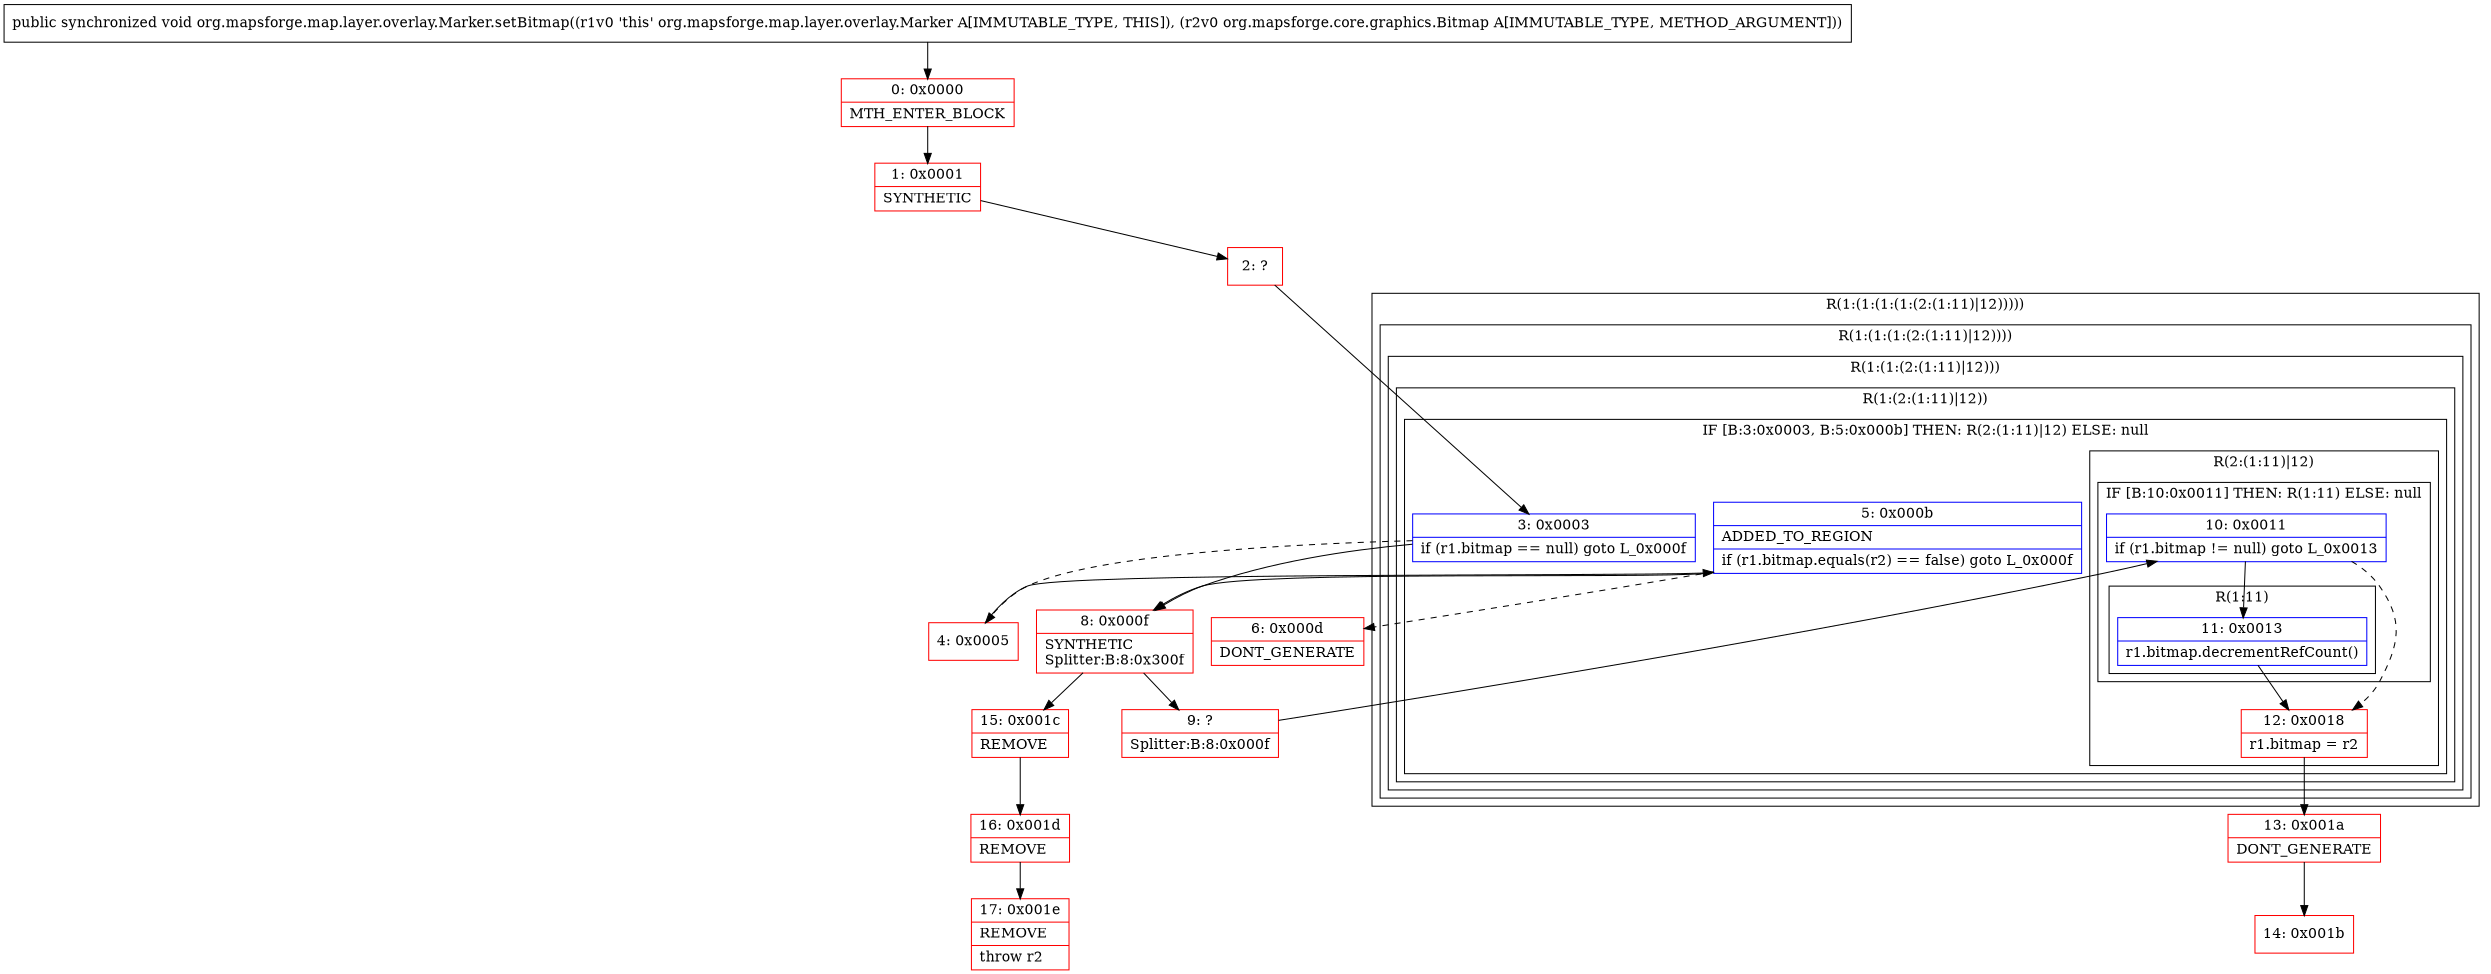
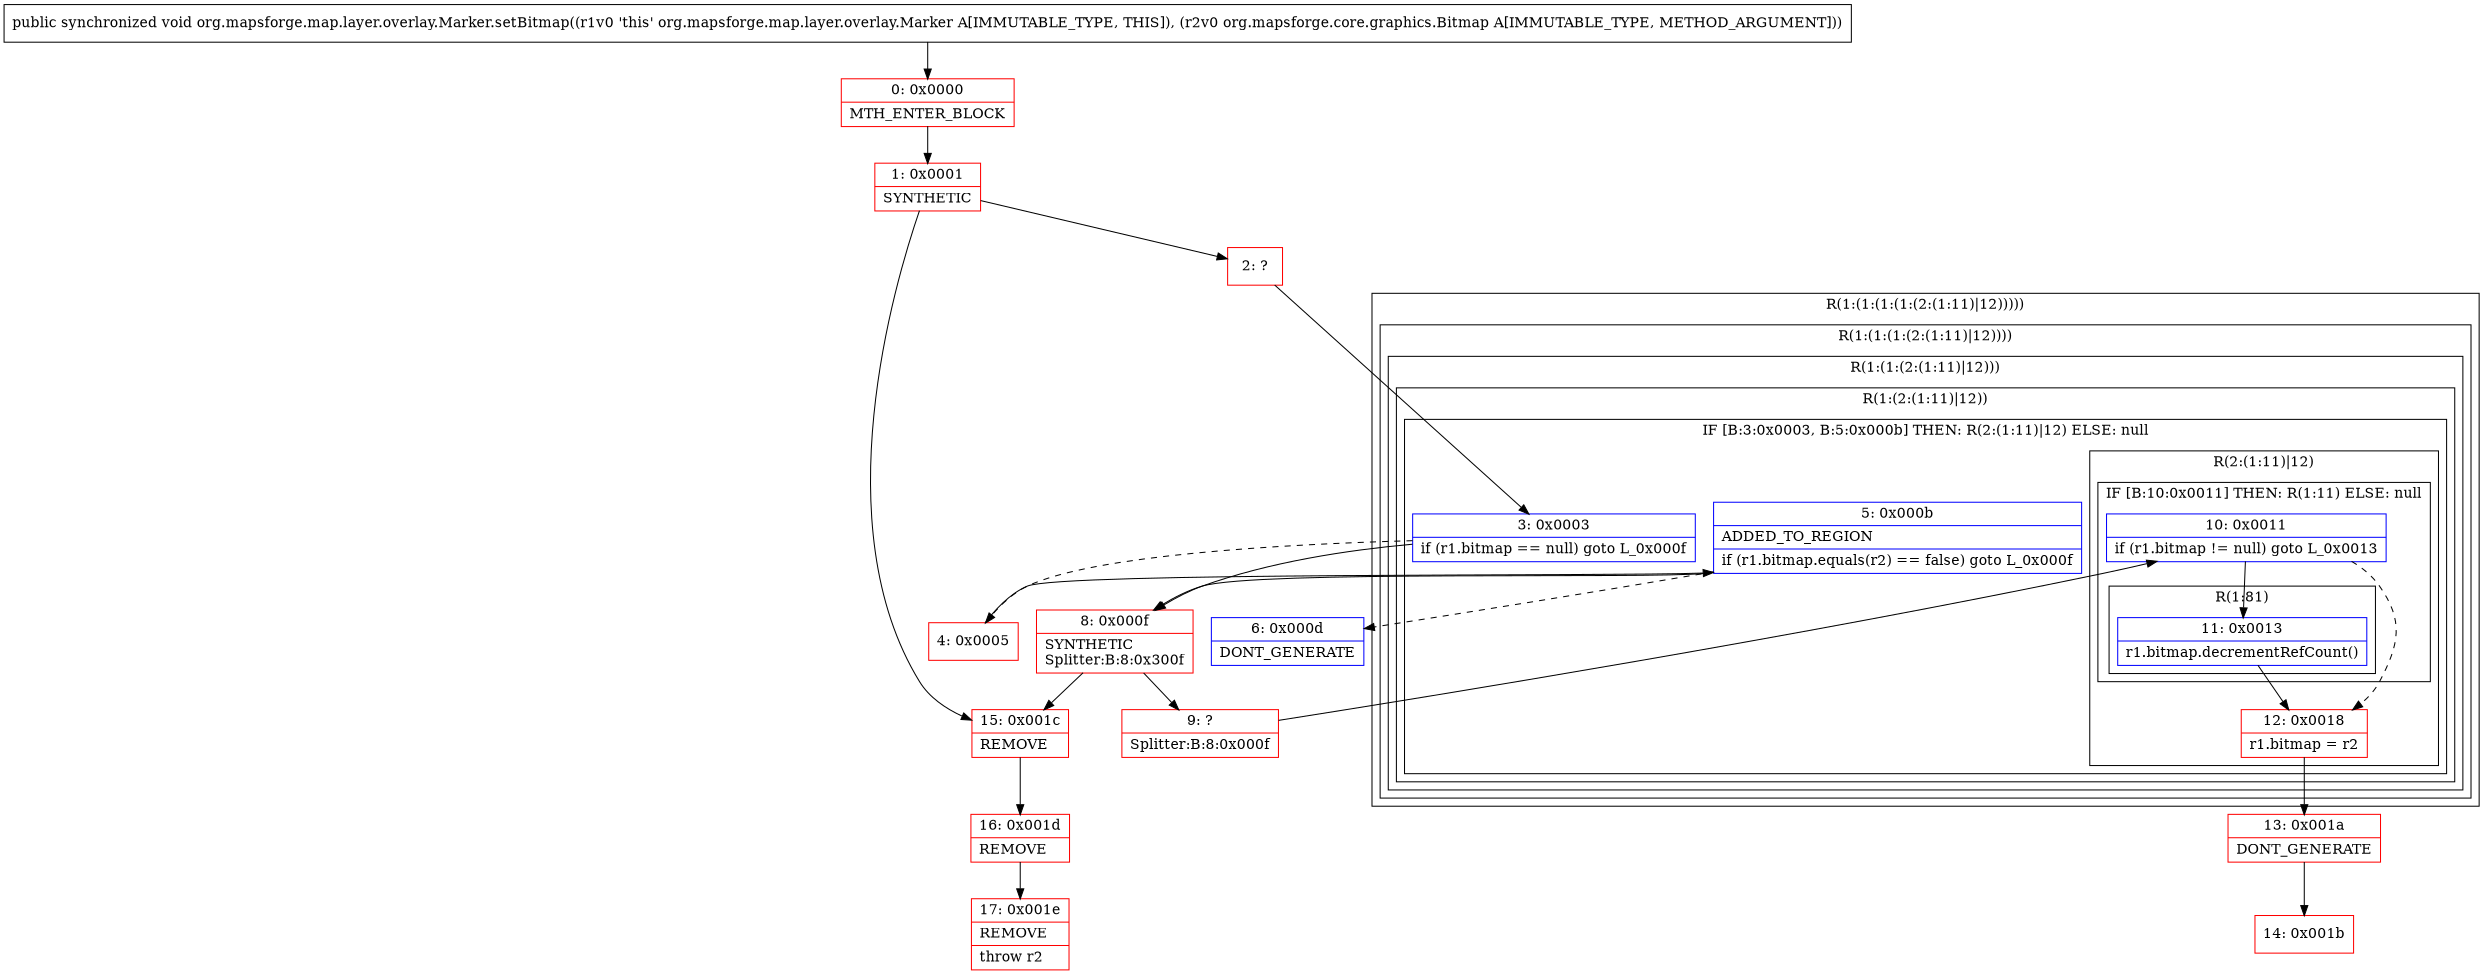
edge "1: 0x0001" -> "15: 0x001c": added
cluster "R(1:11)": label "R(1:11)" -> "R(1:81)"
node "6: 0x000d": color red -> blue
